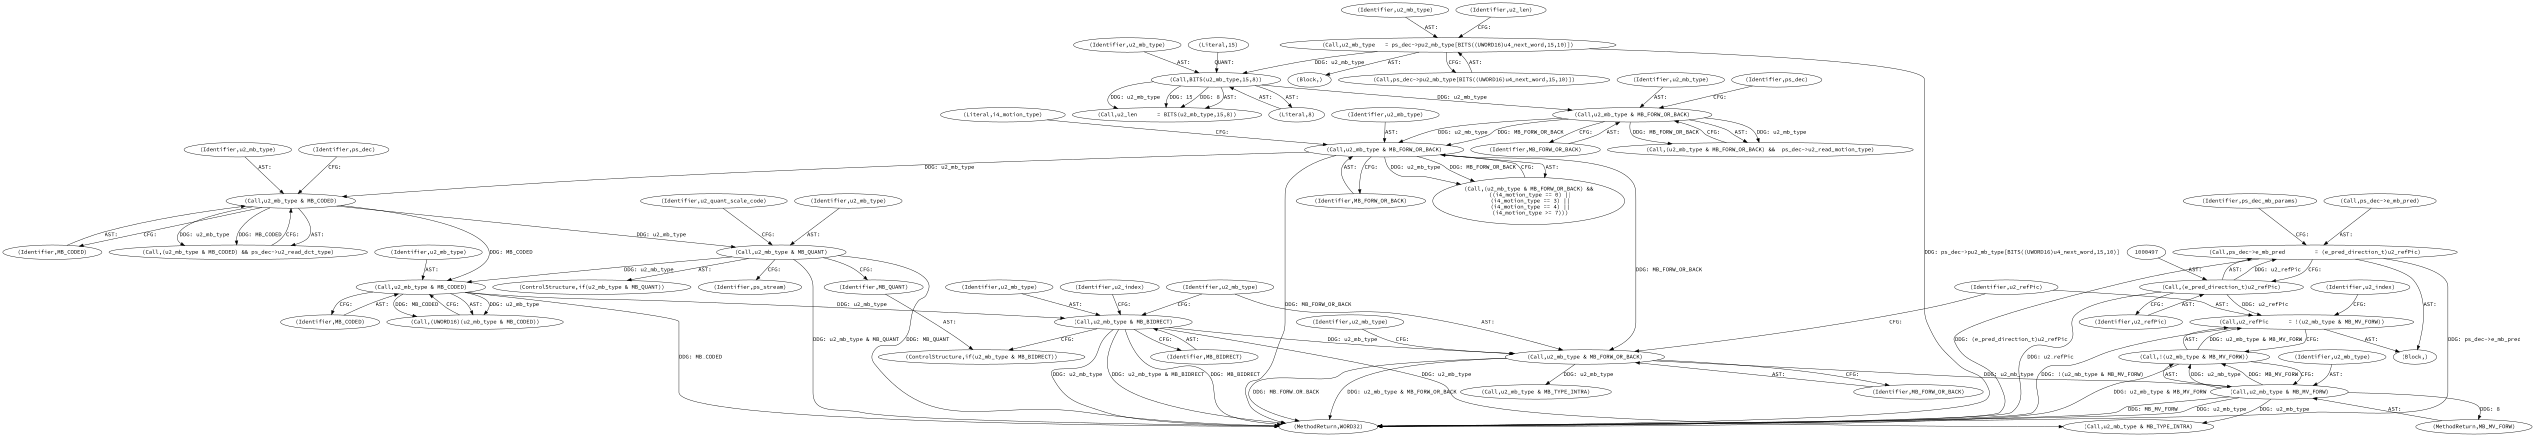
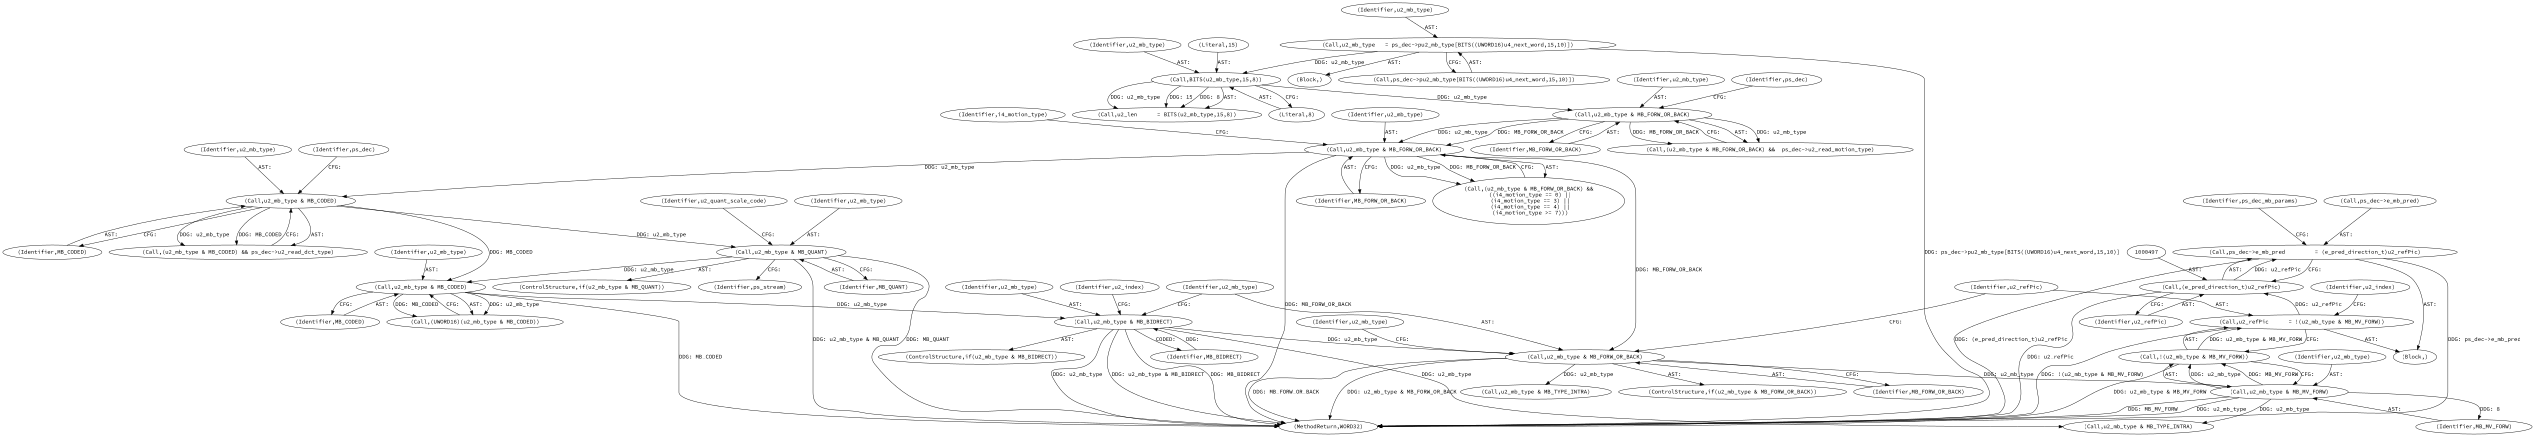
node "(Identifier,u2_len)": removed
edge "(Literal,15)" -> "(Call,BITS(u2_mb_type,15,8))": label "QUANT: " -> "AST: "
edge "(Call,BITS(u2_mb_type,15,8))" -> "(Literal,8)": label "AST: " -> "CFG: "
node "(Literal,i4_motion_type)": label "(Literal,i4_motion_type)" -> "(Identifier,i4_motion_type)"
edge "(Call,(e_pred_direction_t)u2_refPic)" -> "(Call,u2_refPic      = !(u2_mb_type & MB_MV_FORW))": reversed
edge "(Identifier,MB_QUANT)" -> "(ControlStructure,if(u2_mb_type & MB_BIDRECT))": now "(Identifier,MB_QUANT)" -> "(Call,u2_mb_type & MB_QUANT)"
edge "(Call,u2_mb_type & MB_BIDRECT)" -> "(ControlStructure,if(u2_mb_type & MB_BIDRECT))": label "CFG: " -> "AST: "
edge "(Call,u2_mb_type & MB_BIDRECT)" -> "(Identifier,MB_BIDRECT)": label "CFG: " -> "CODED: "
edge "(Identifier,MB_BIDRECT)" -> "(Call,u2_mb_type & MB_BIDRECT)": label "AST: " -> "DDG: "
node "(ControlStructure,if(u2_mb_type & MB_FORW_OR_BACK))": added
node "(MethodReturn,MB_MV_FORW)": label "(MethodReturn,MB_MV_FORW)" -> "(Identifier,MB_MV_FORW)"
